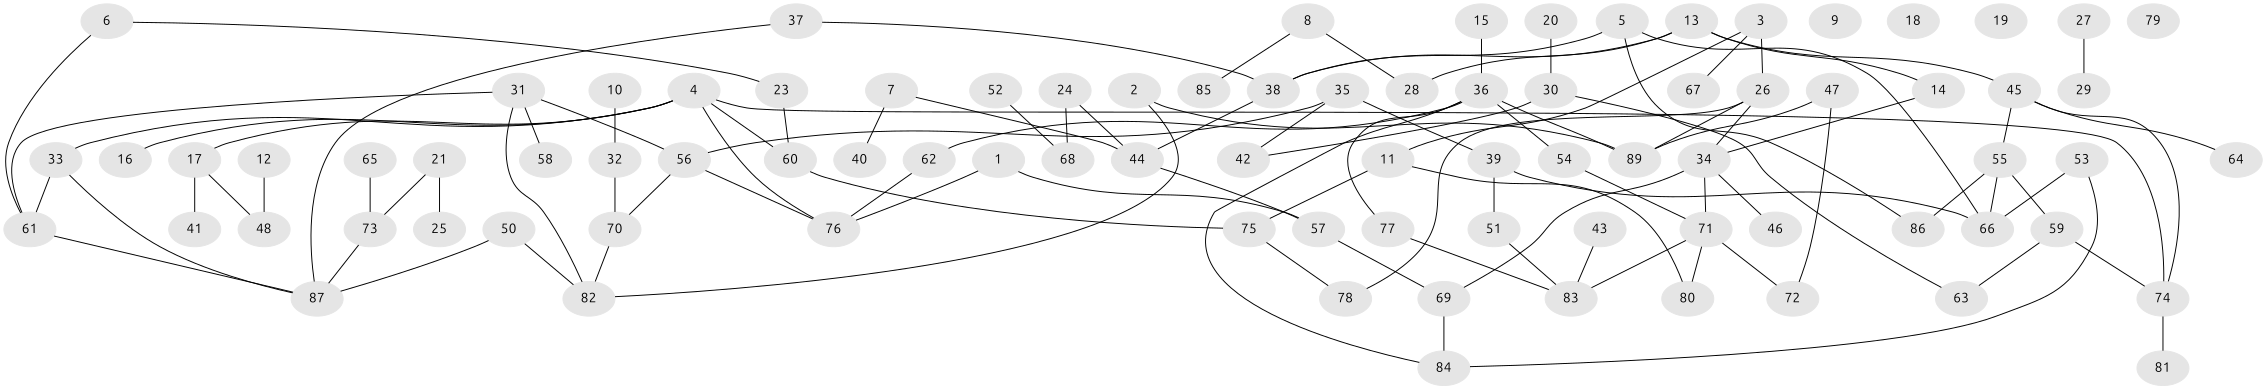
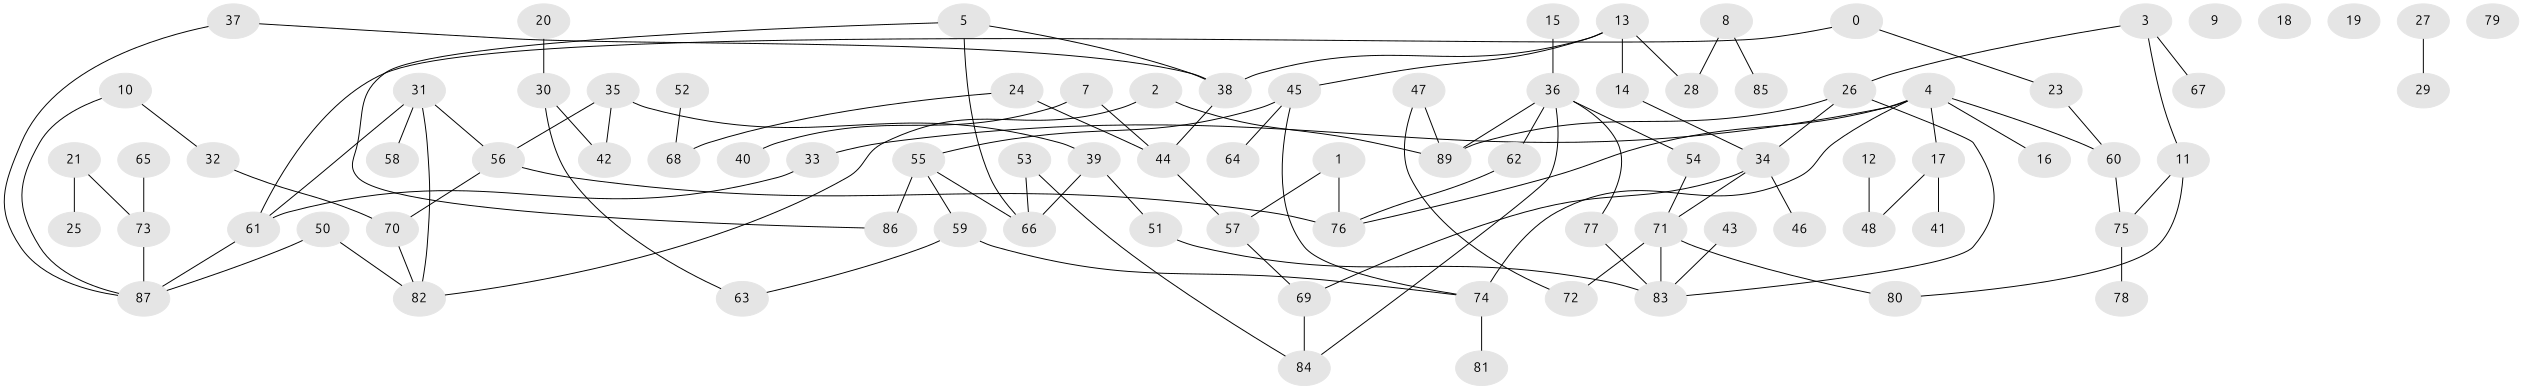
node "6": label "6" -> "0"
edge "26" -- "78": now "26" -- "83"
edge "33" -- "87": now "10" -- "87"
